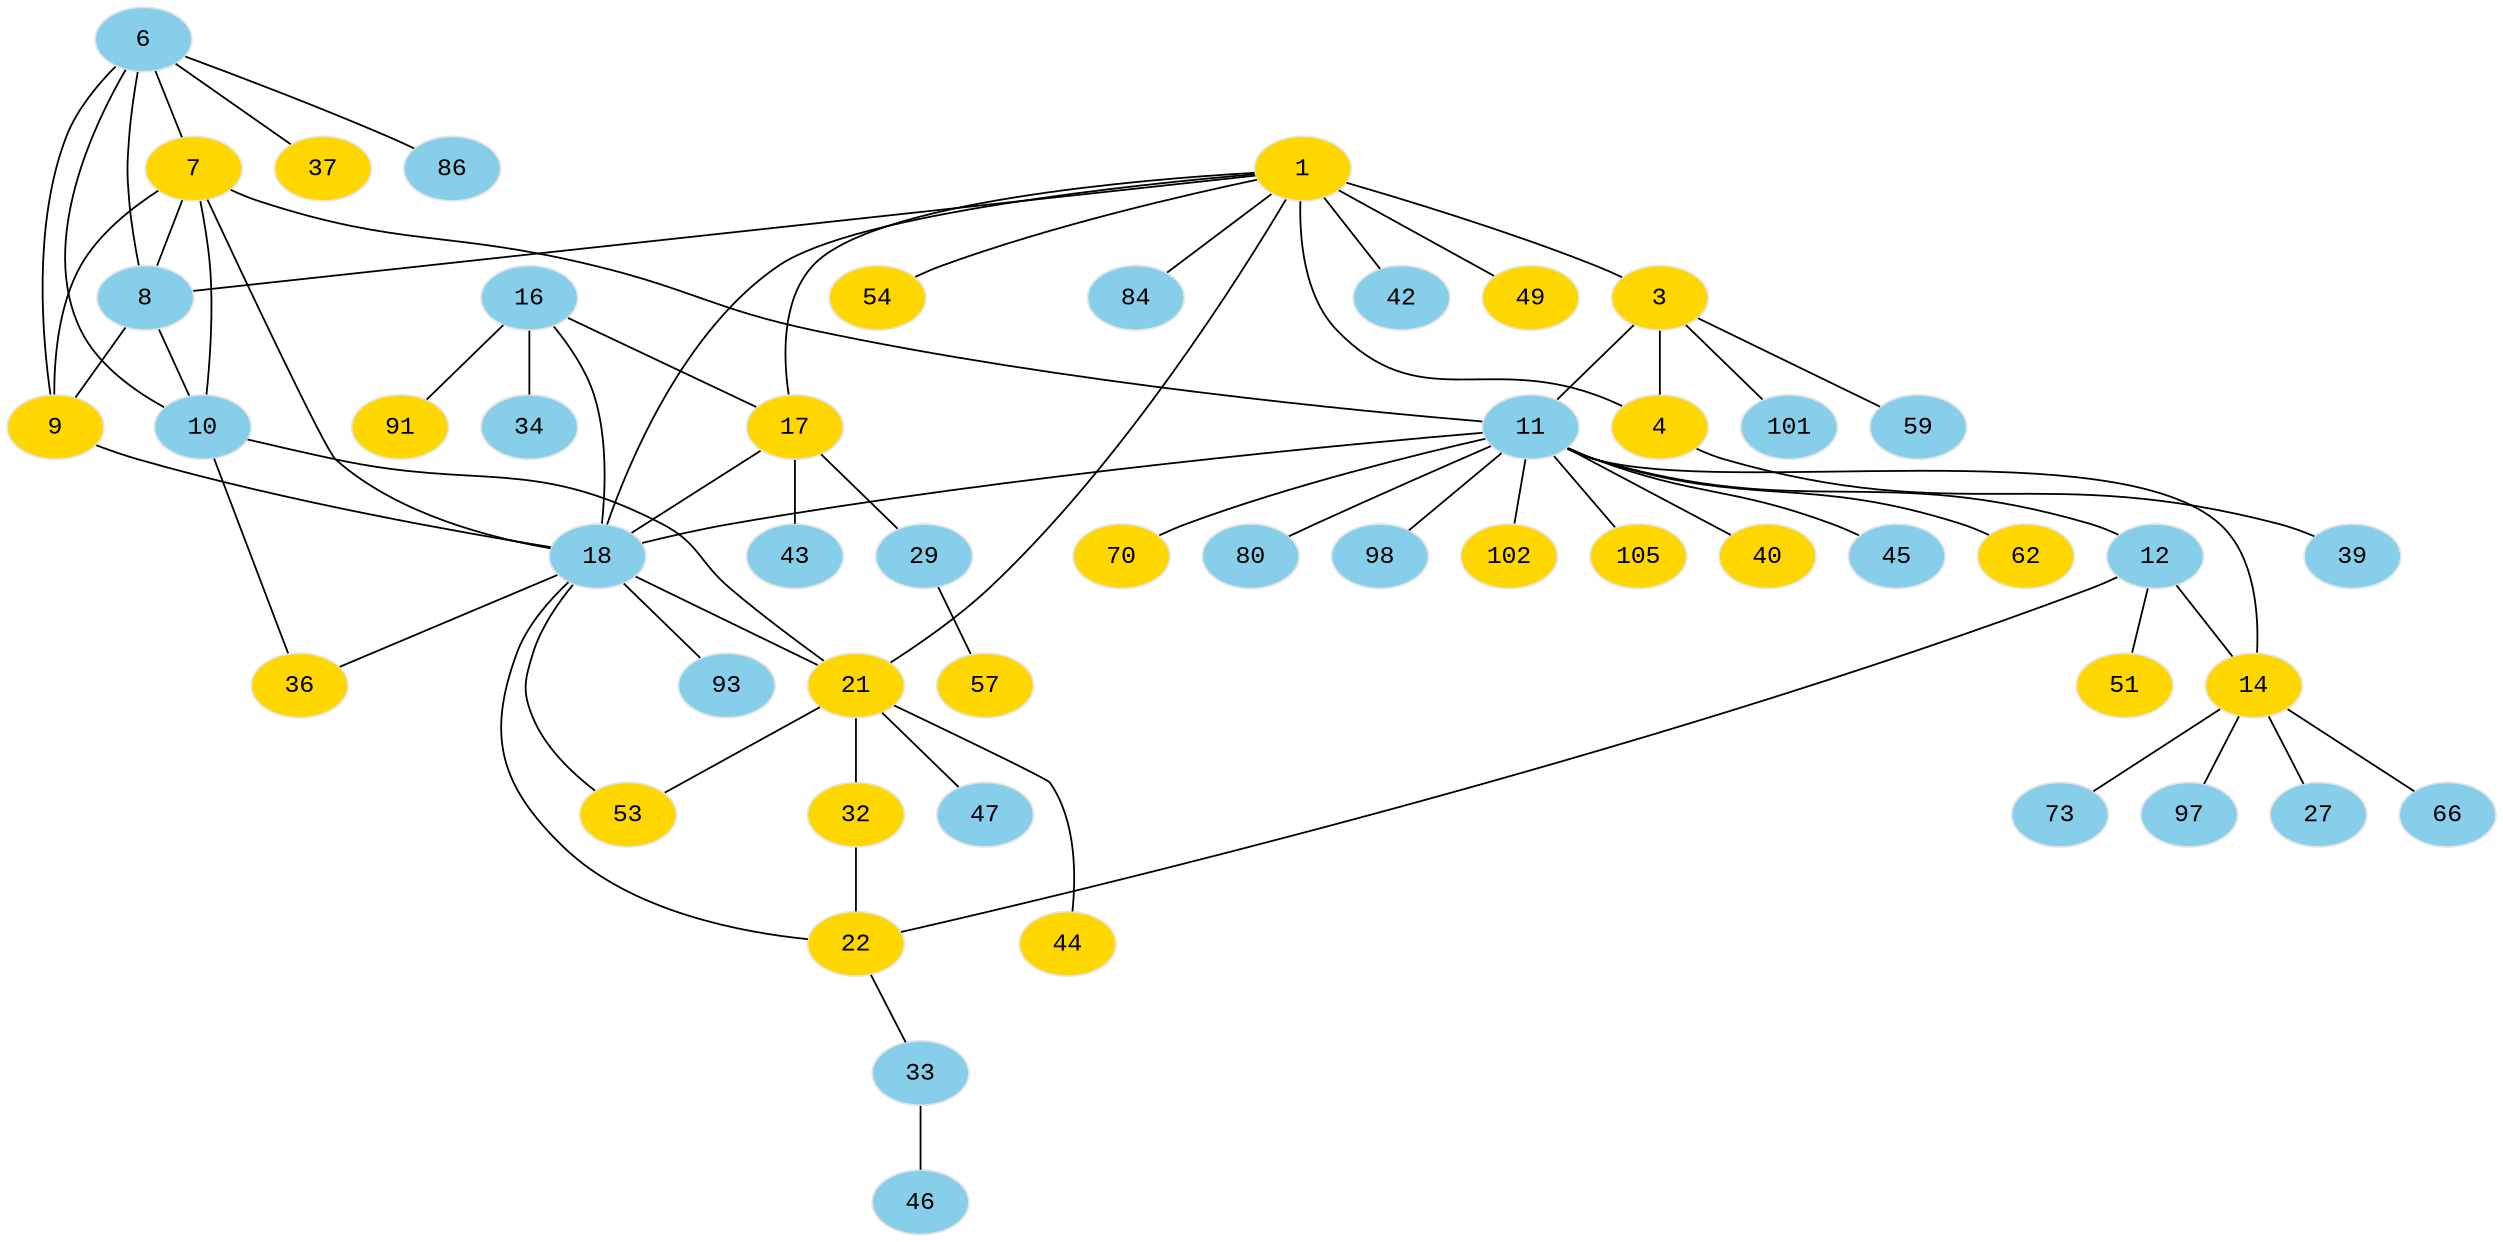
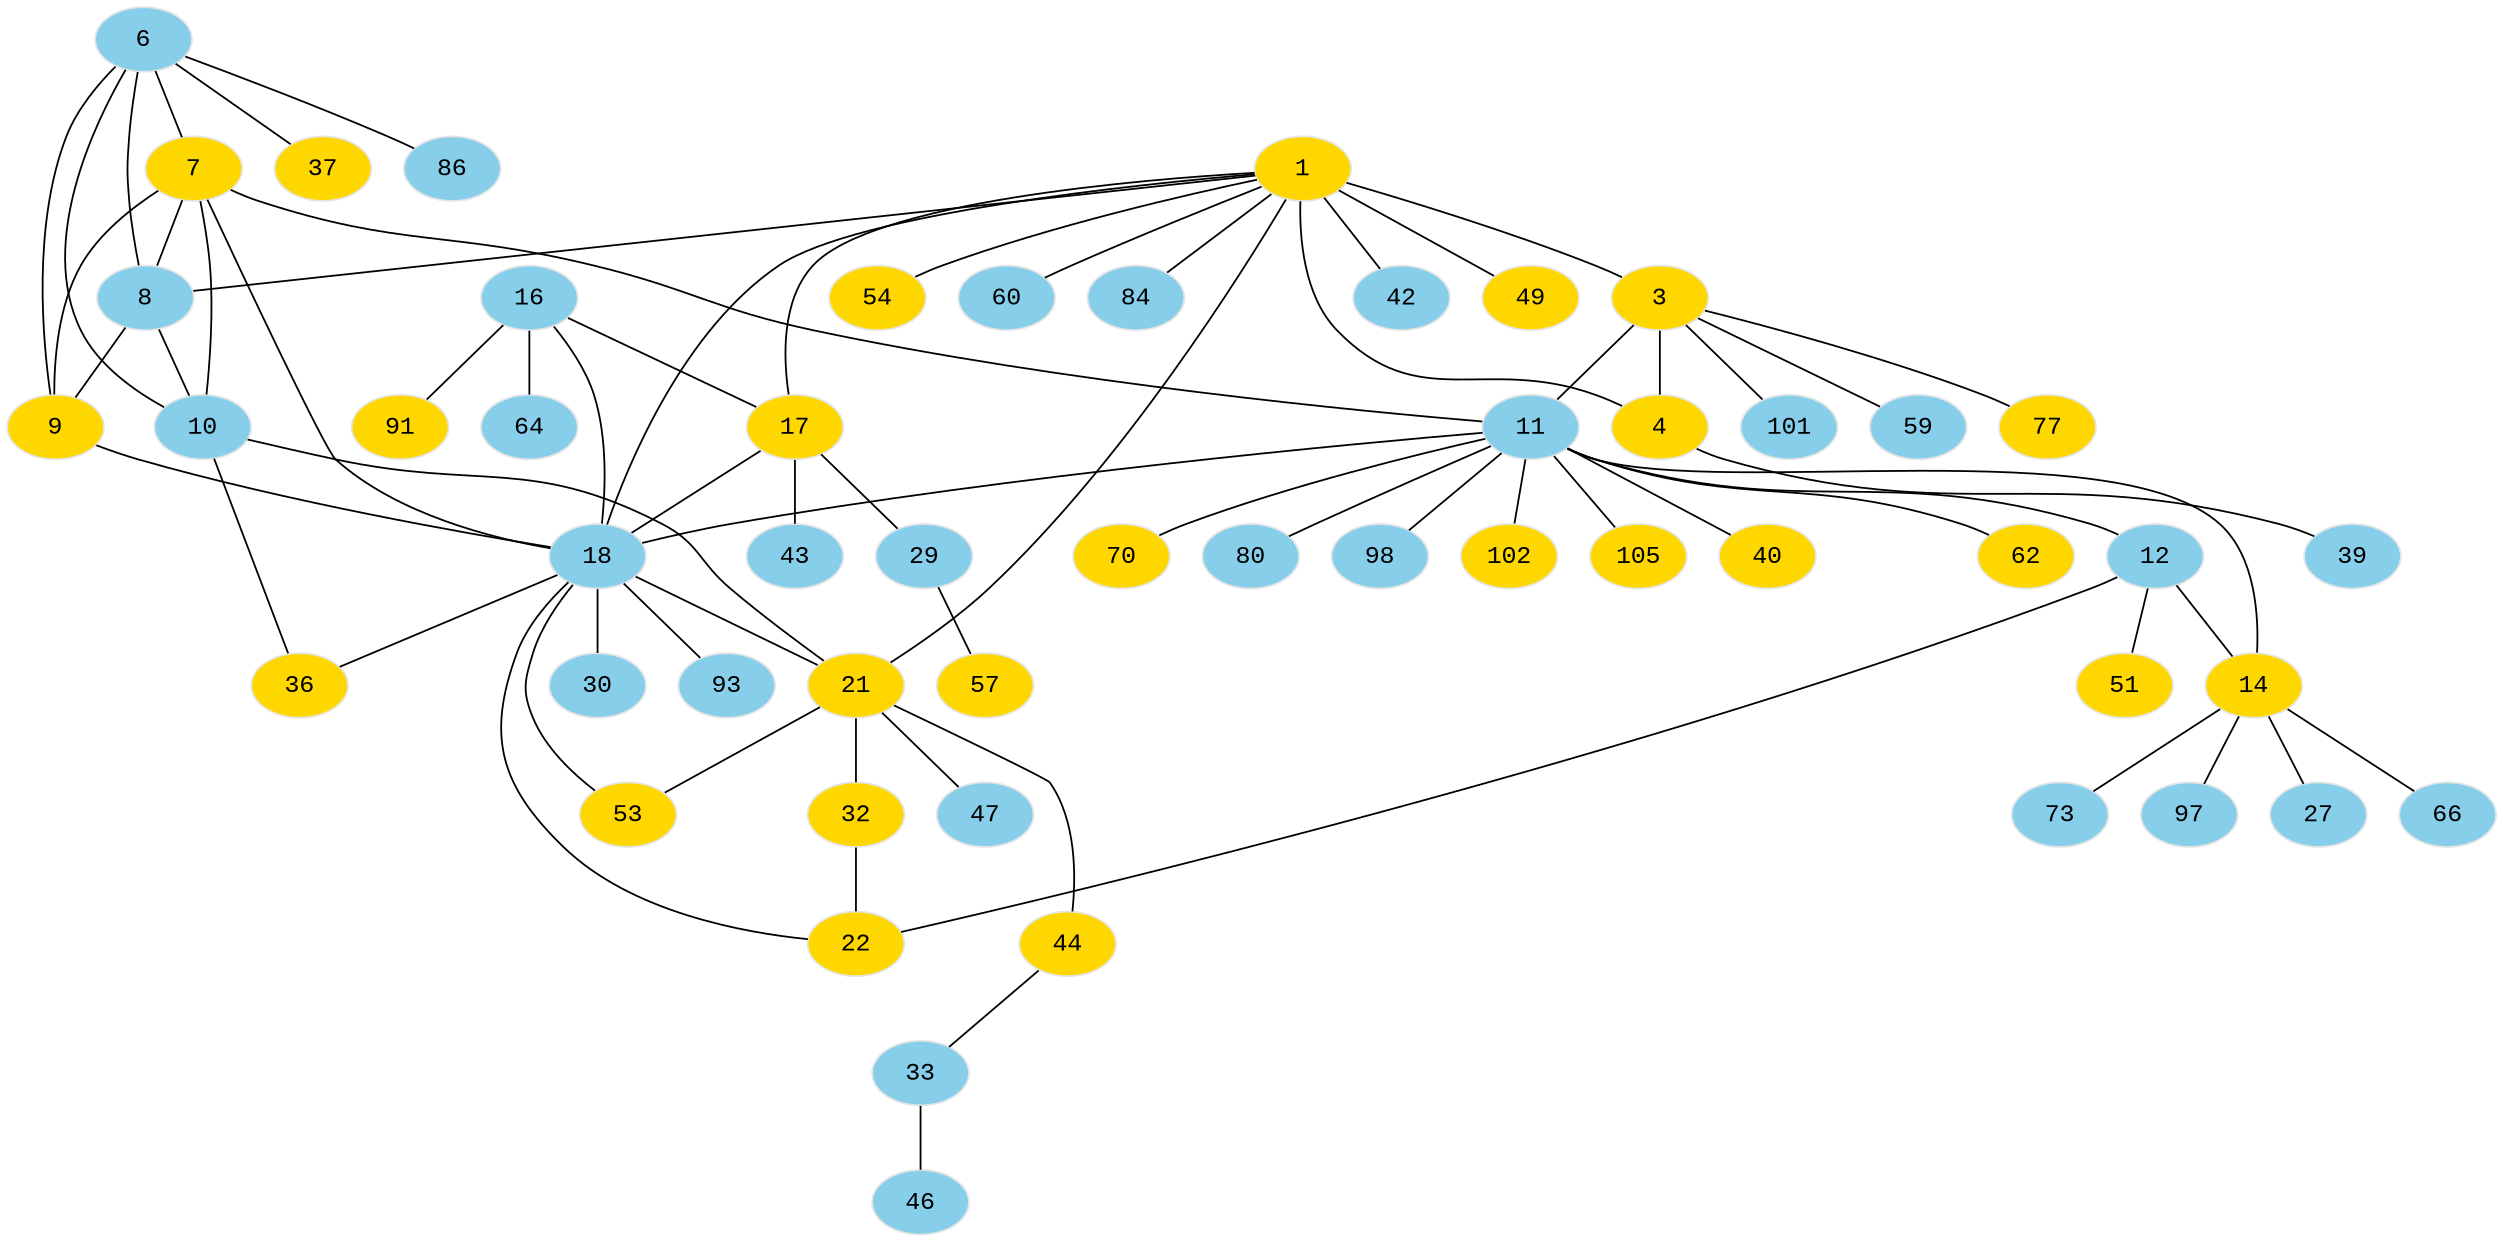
node "60": added
node "34": label "34" -> "64"
node "77": added
node "45": removed
node "30": added
edge "22" -- "33": now "44" -- "33"
